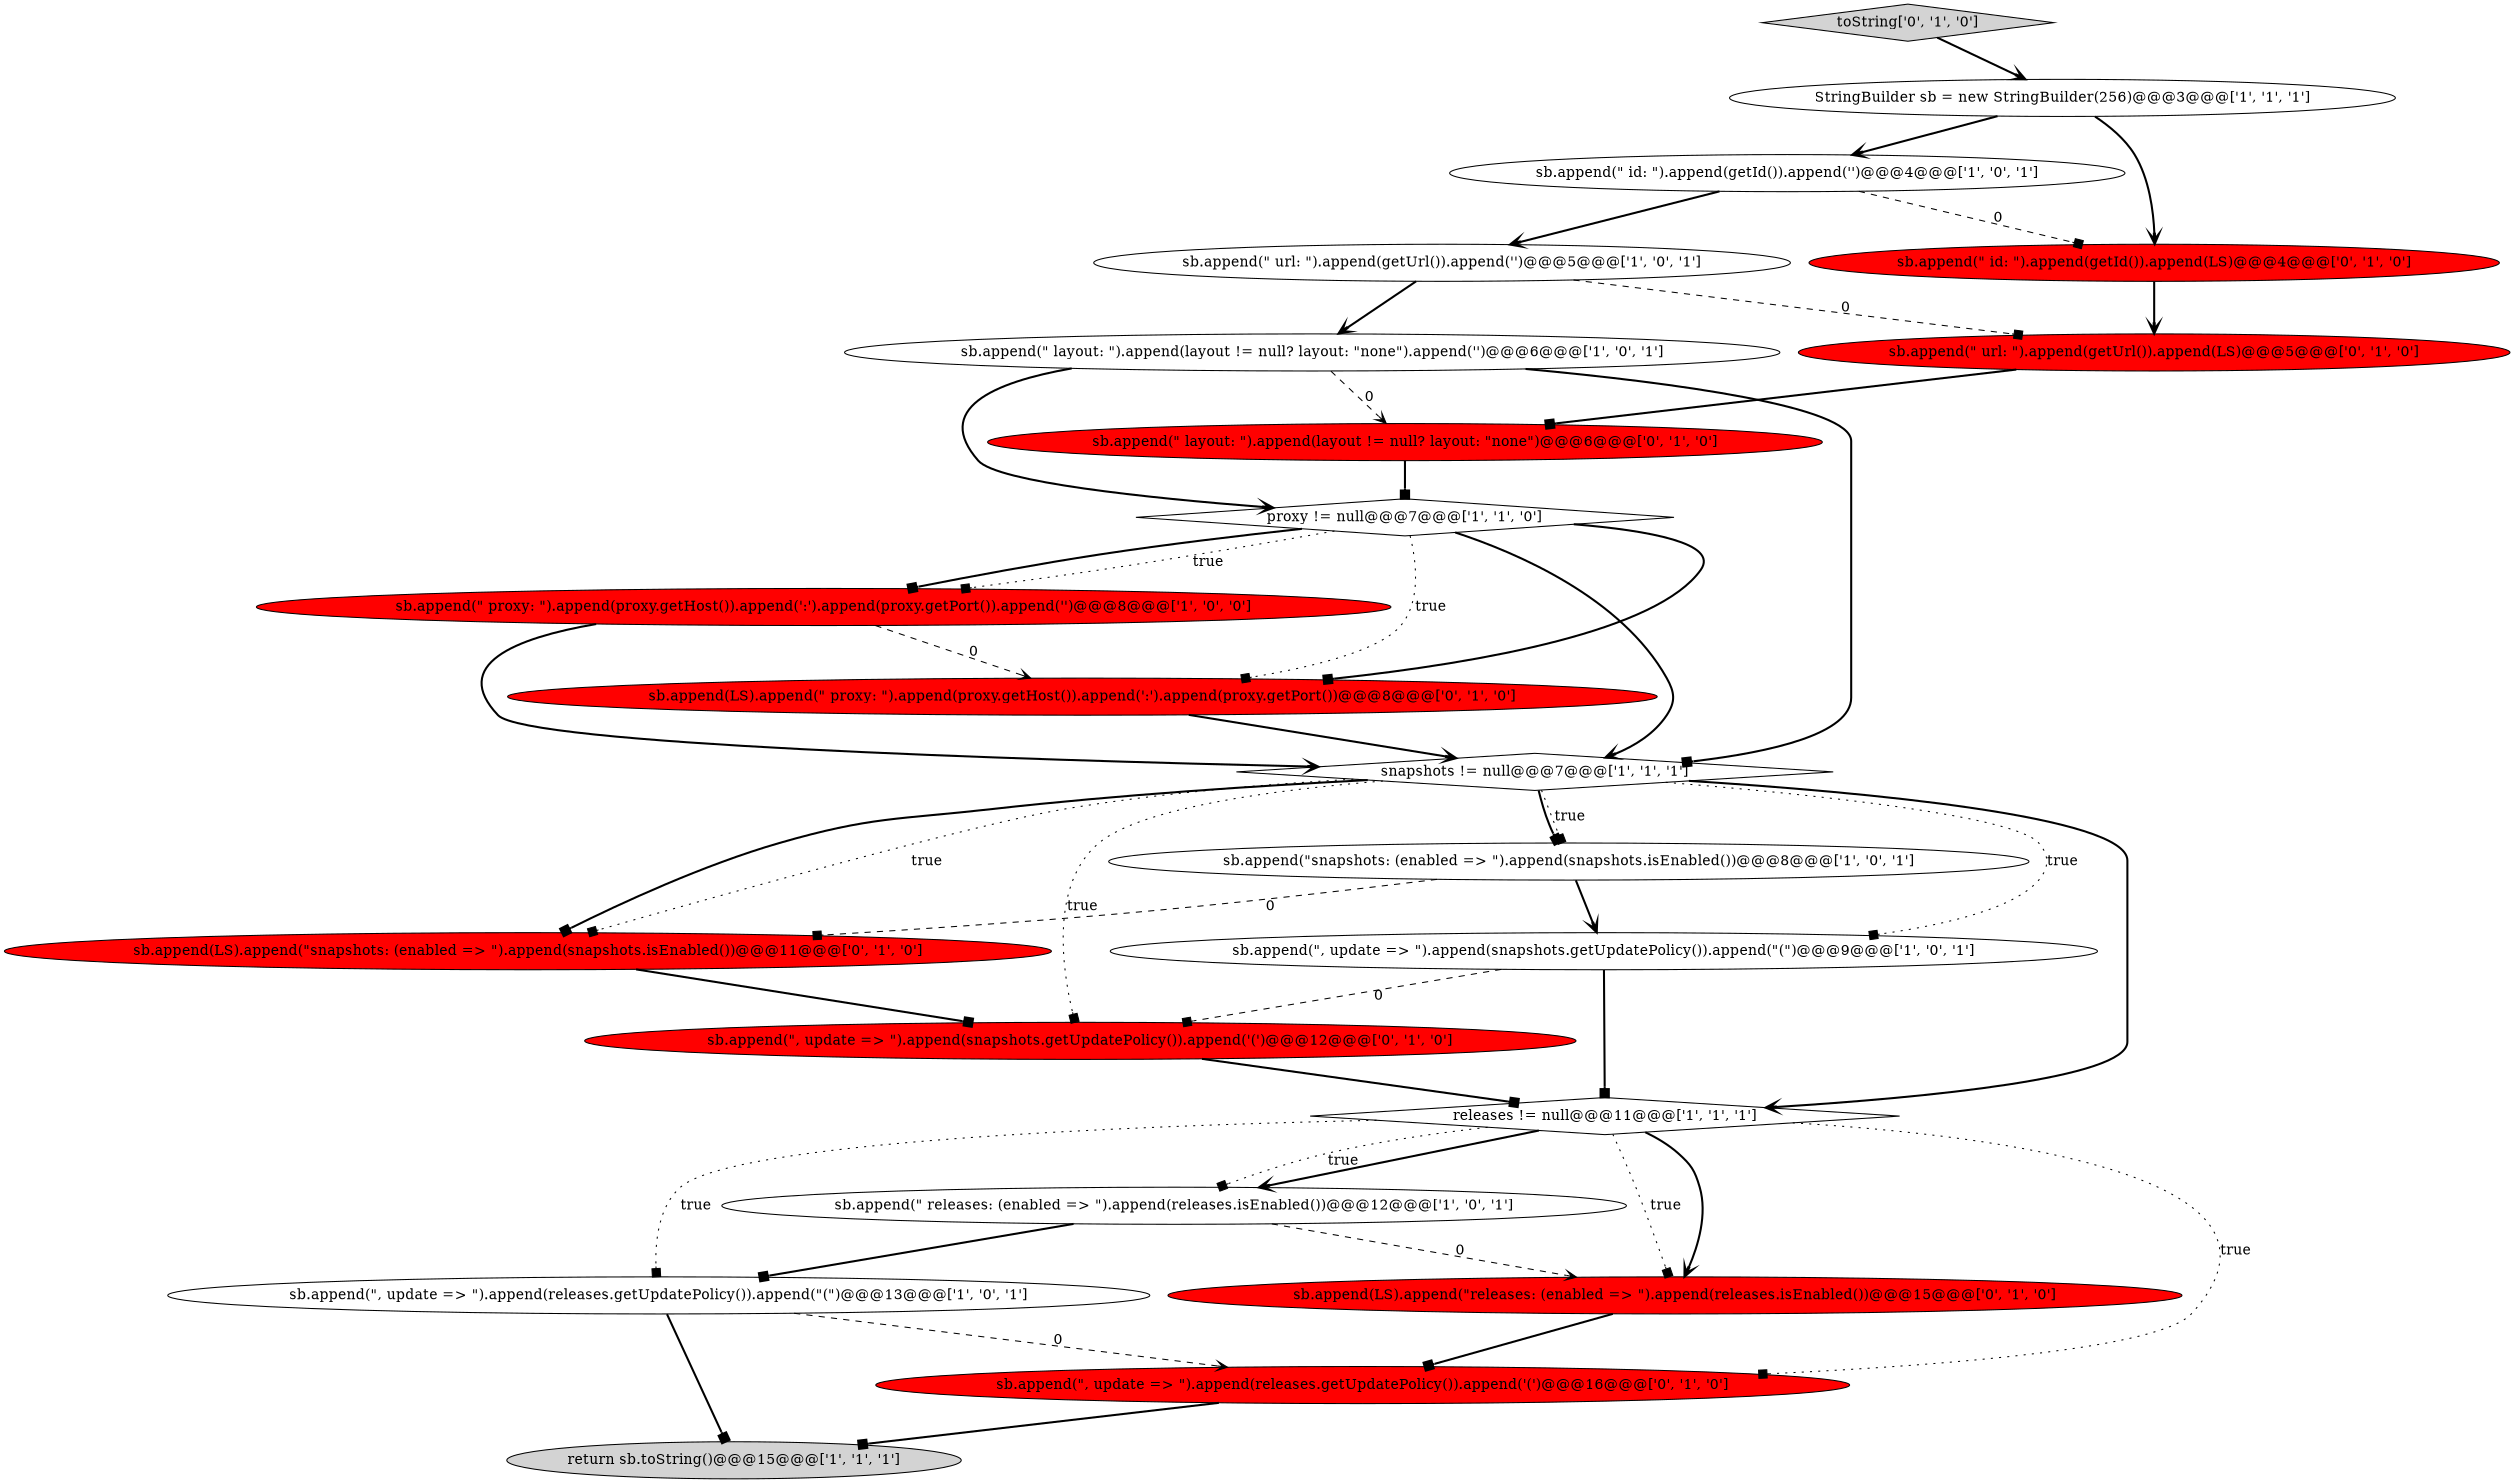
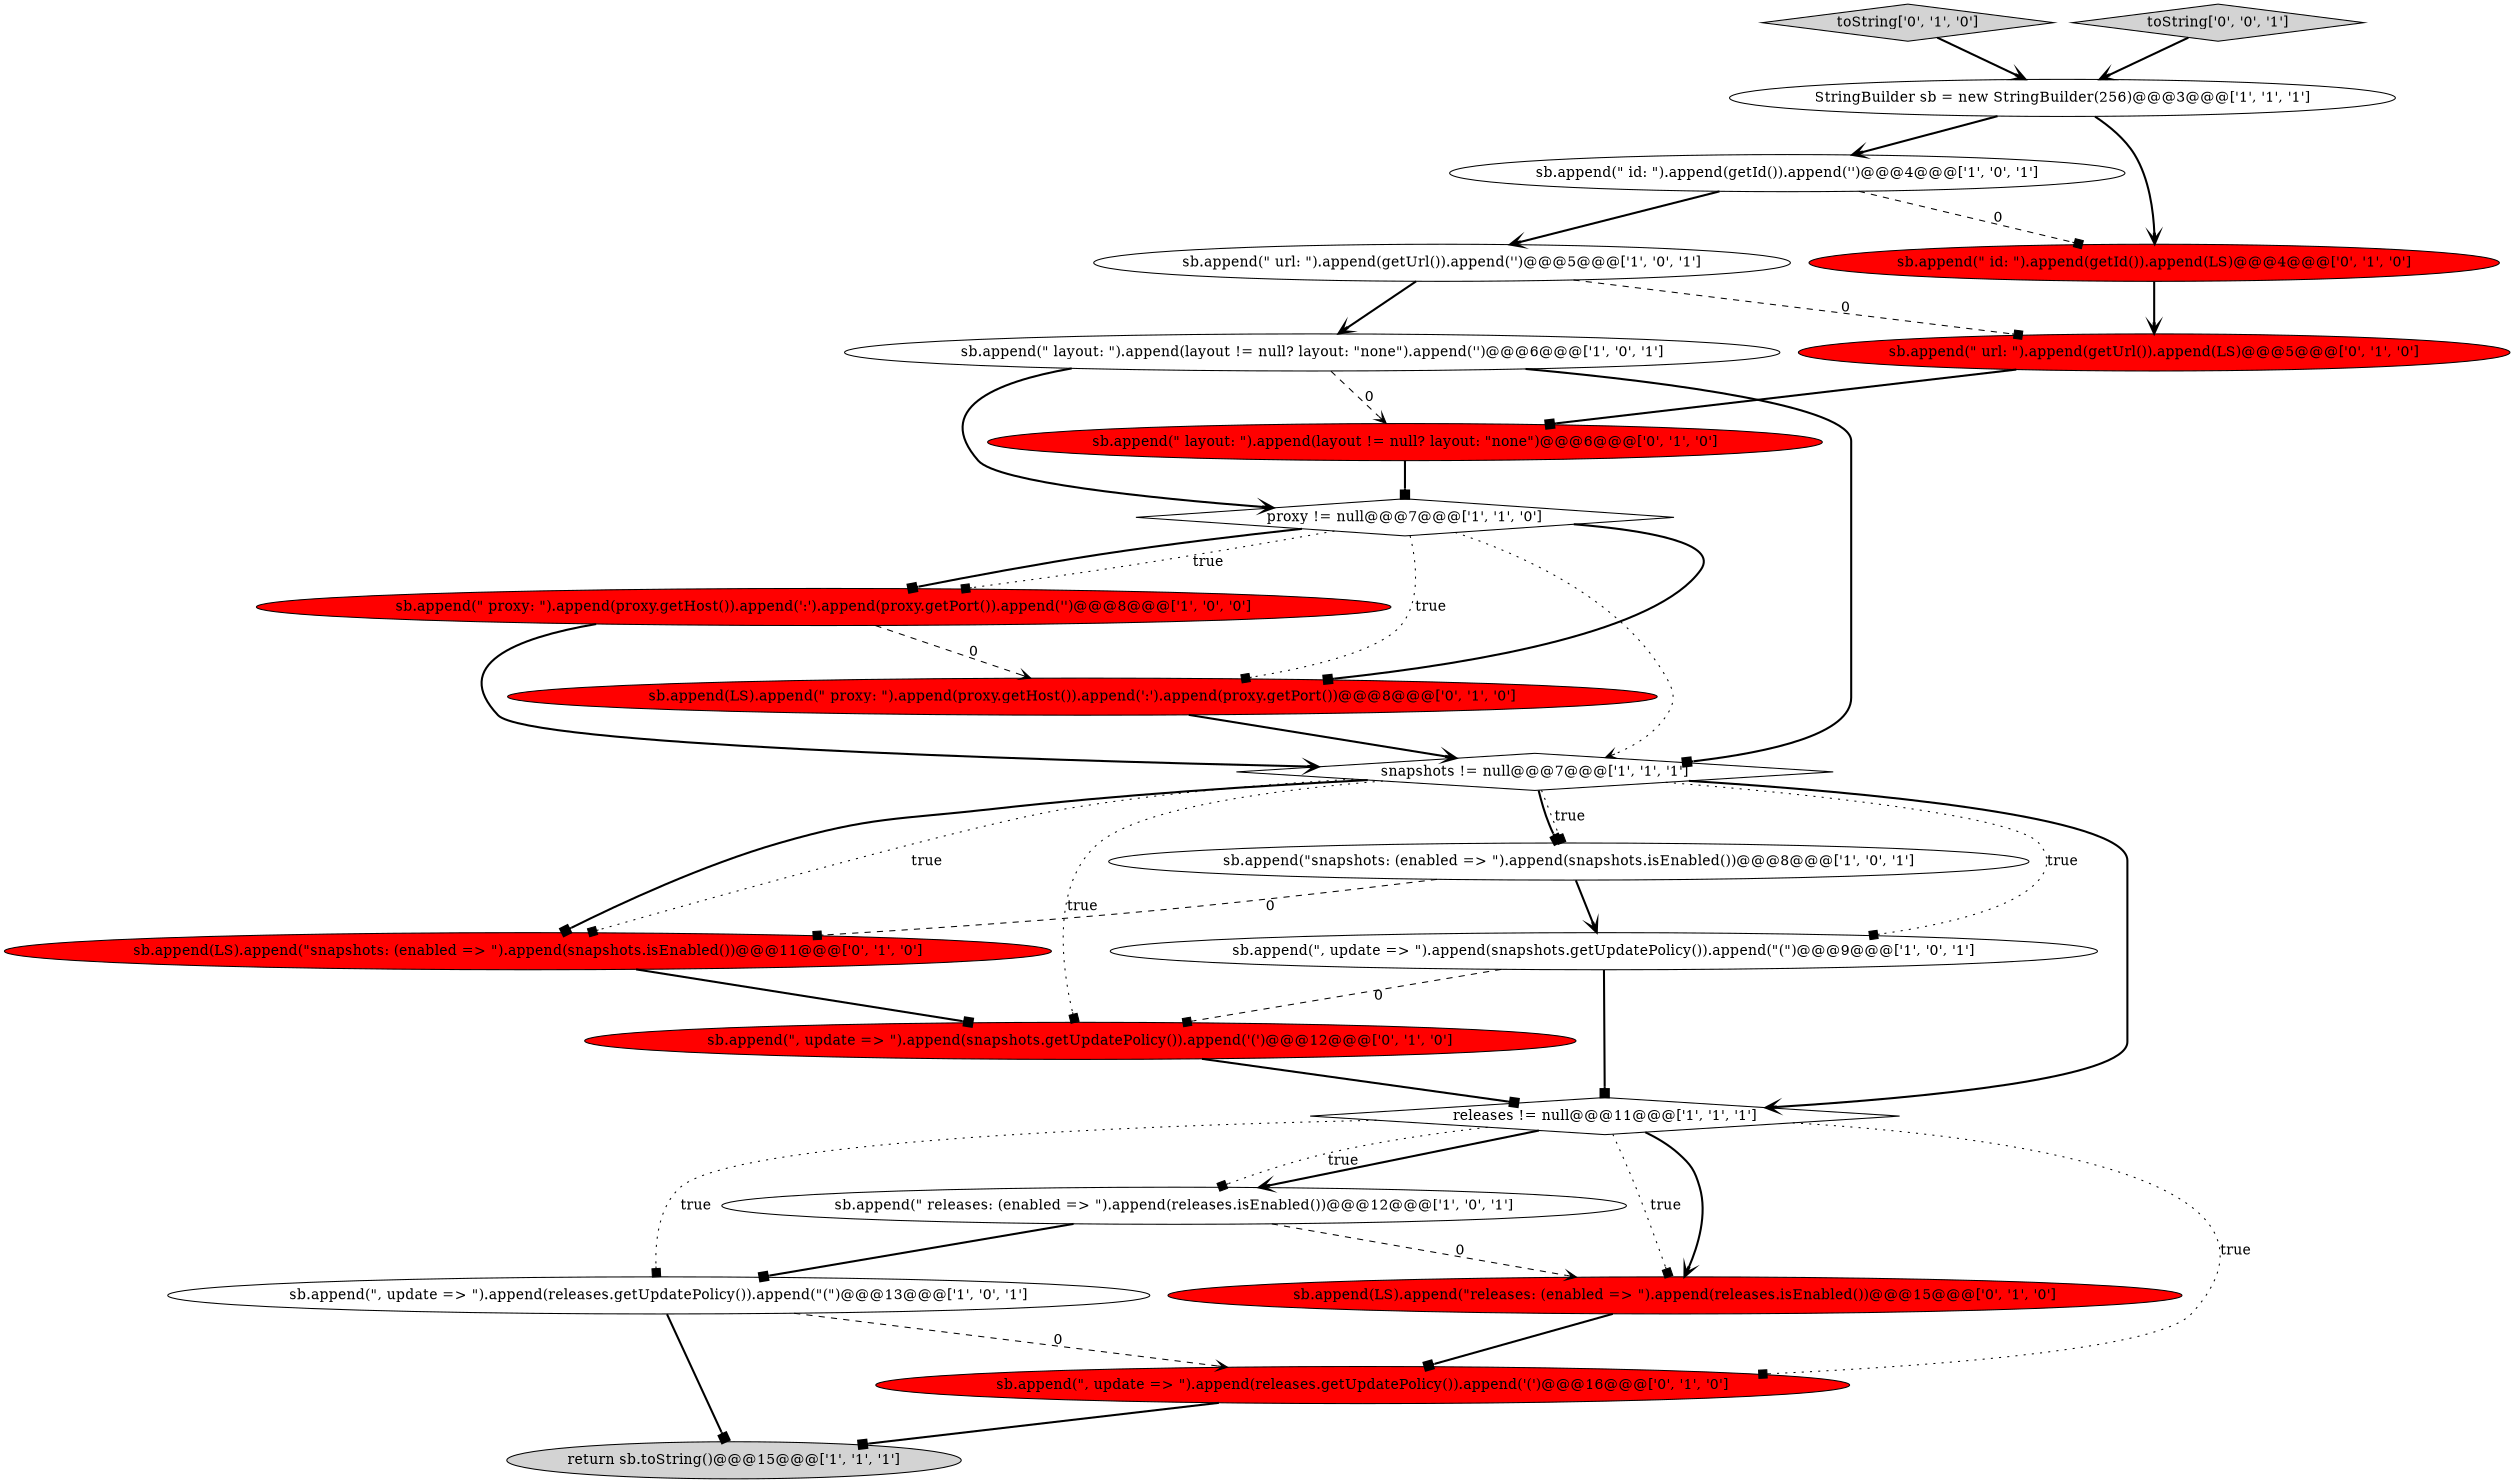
node "toString['0', '0', '1']": added
edge "proxy != null@@@7@@@['1', '1', '0']" -> "snapshots != null@@@7@@@['1', '1', '1']": style bold -> dotted
